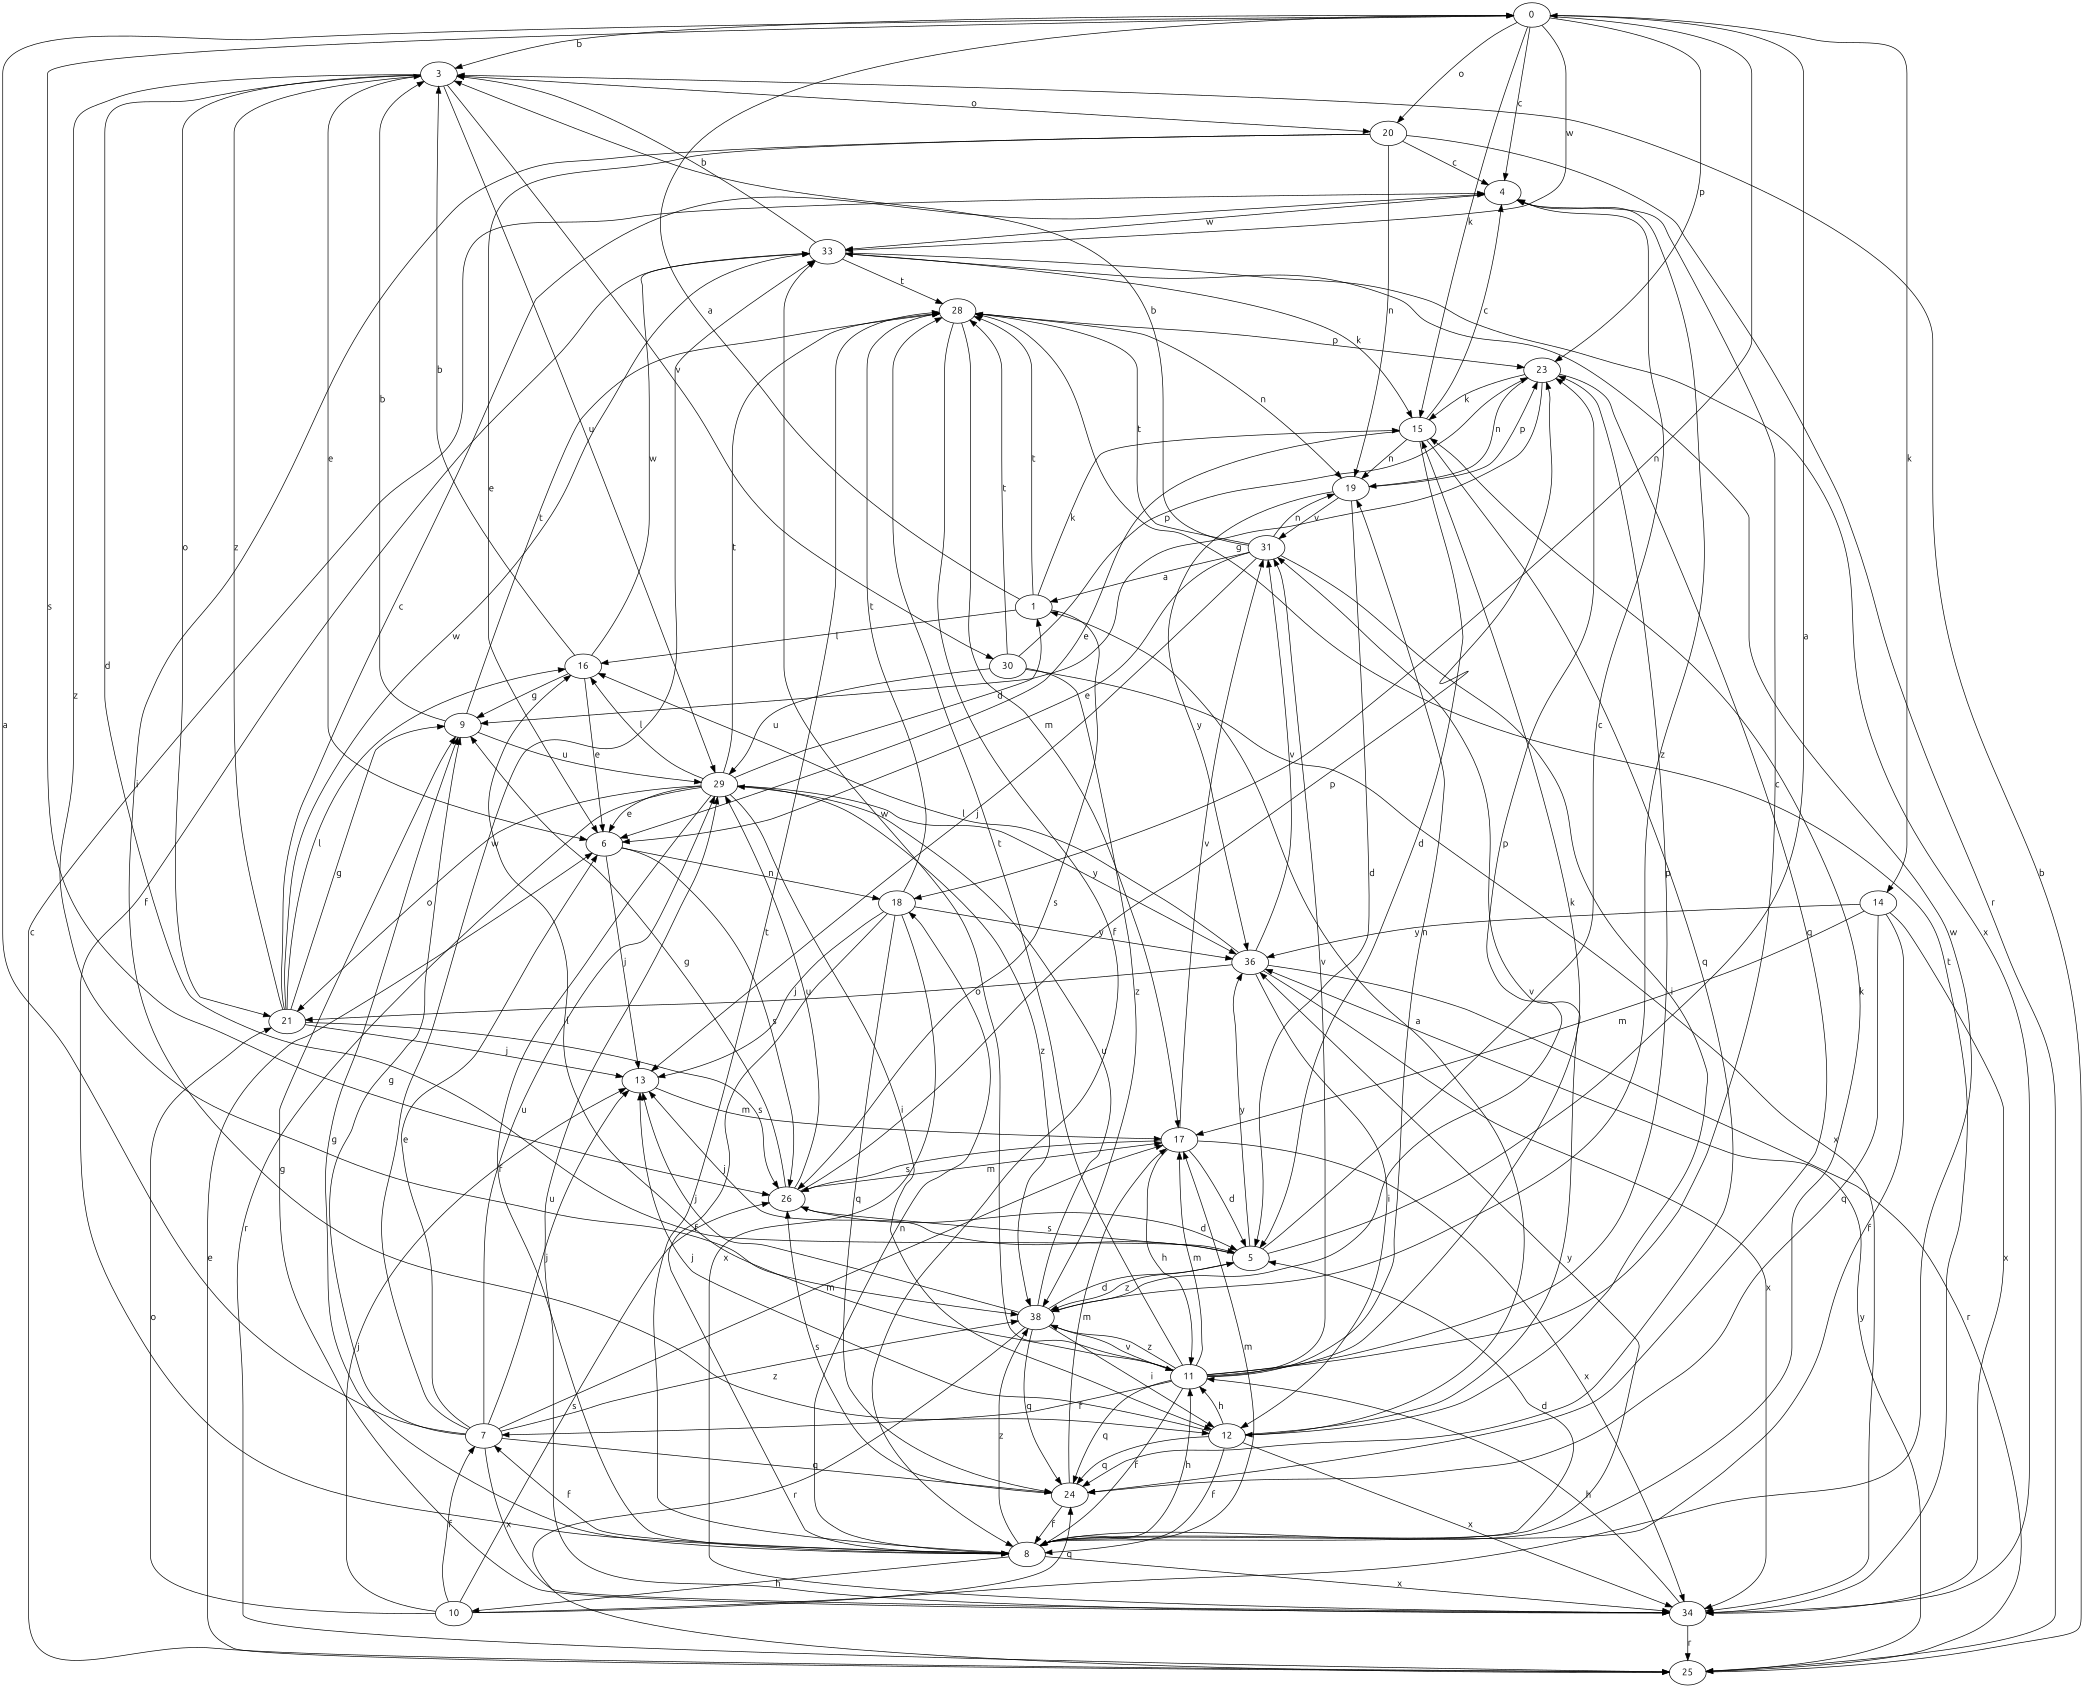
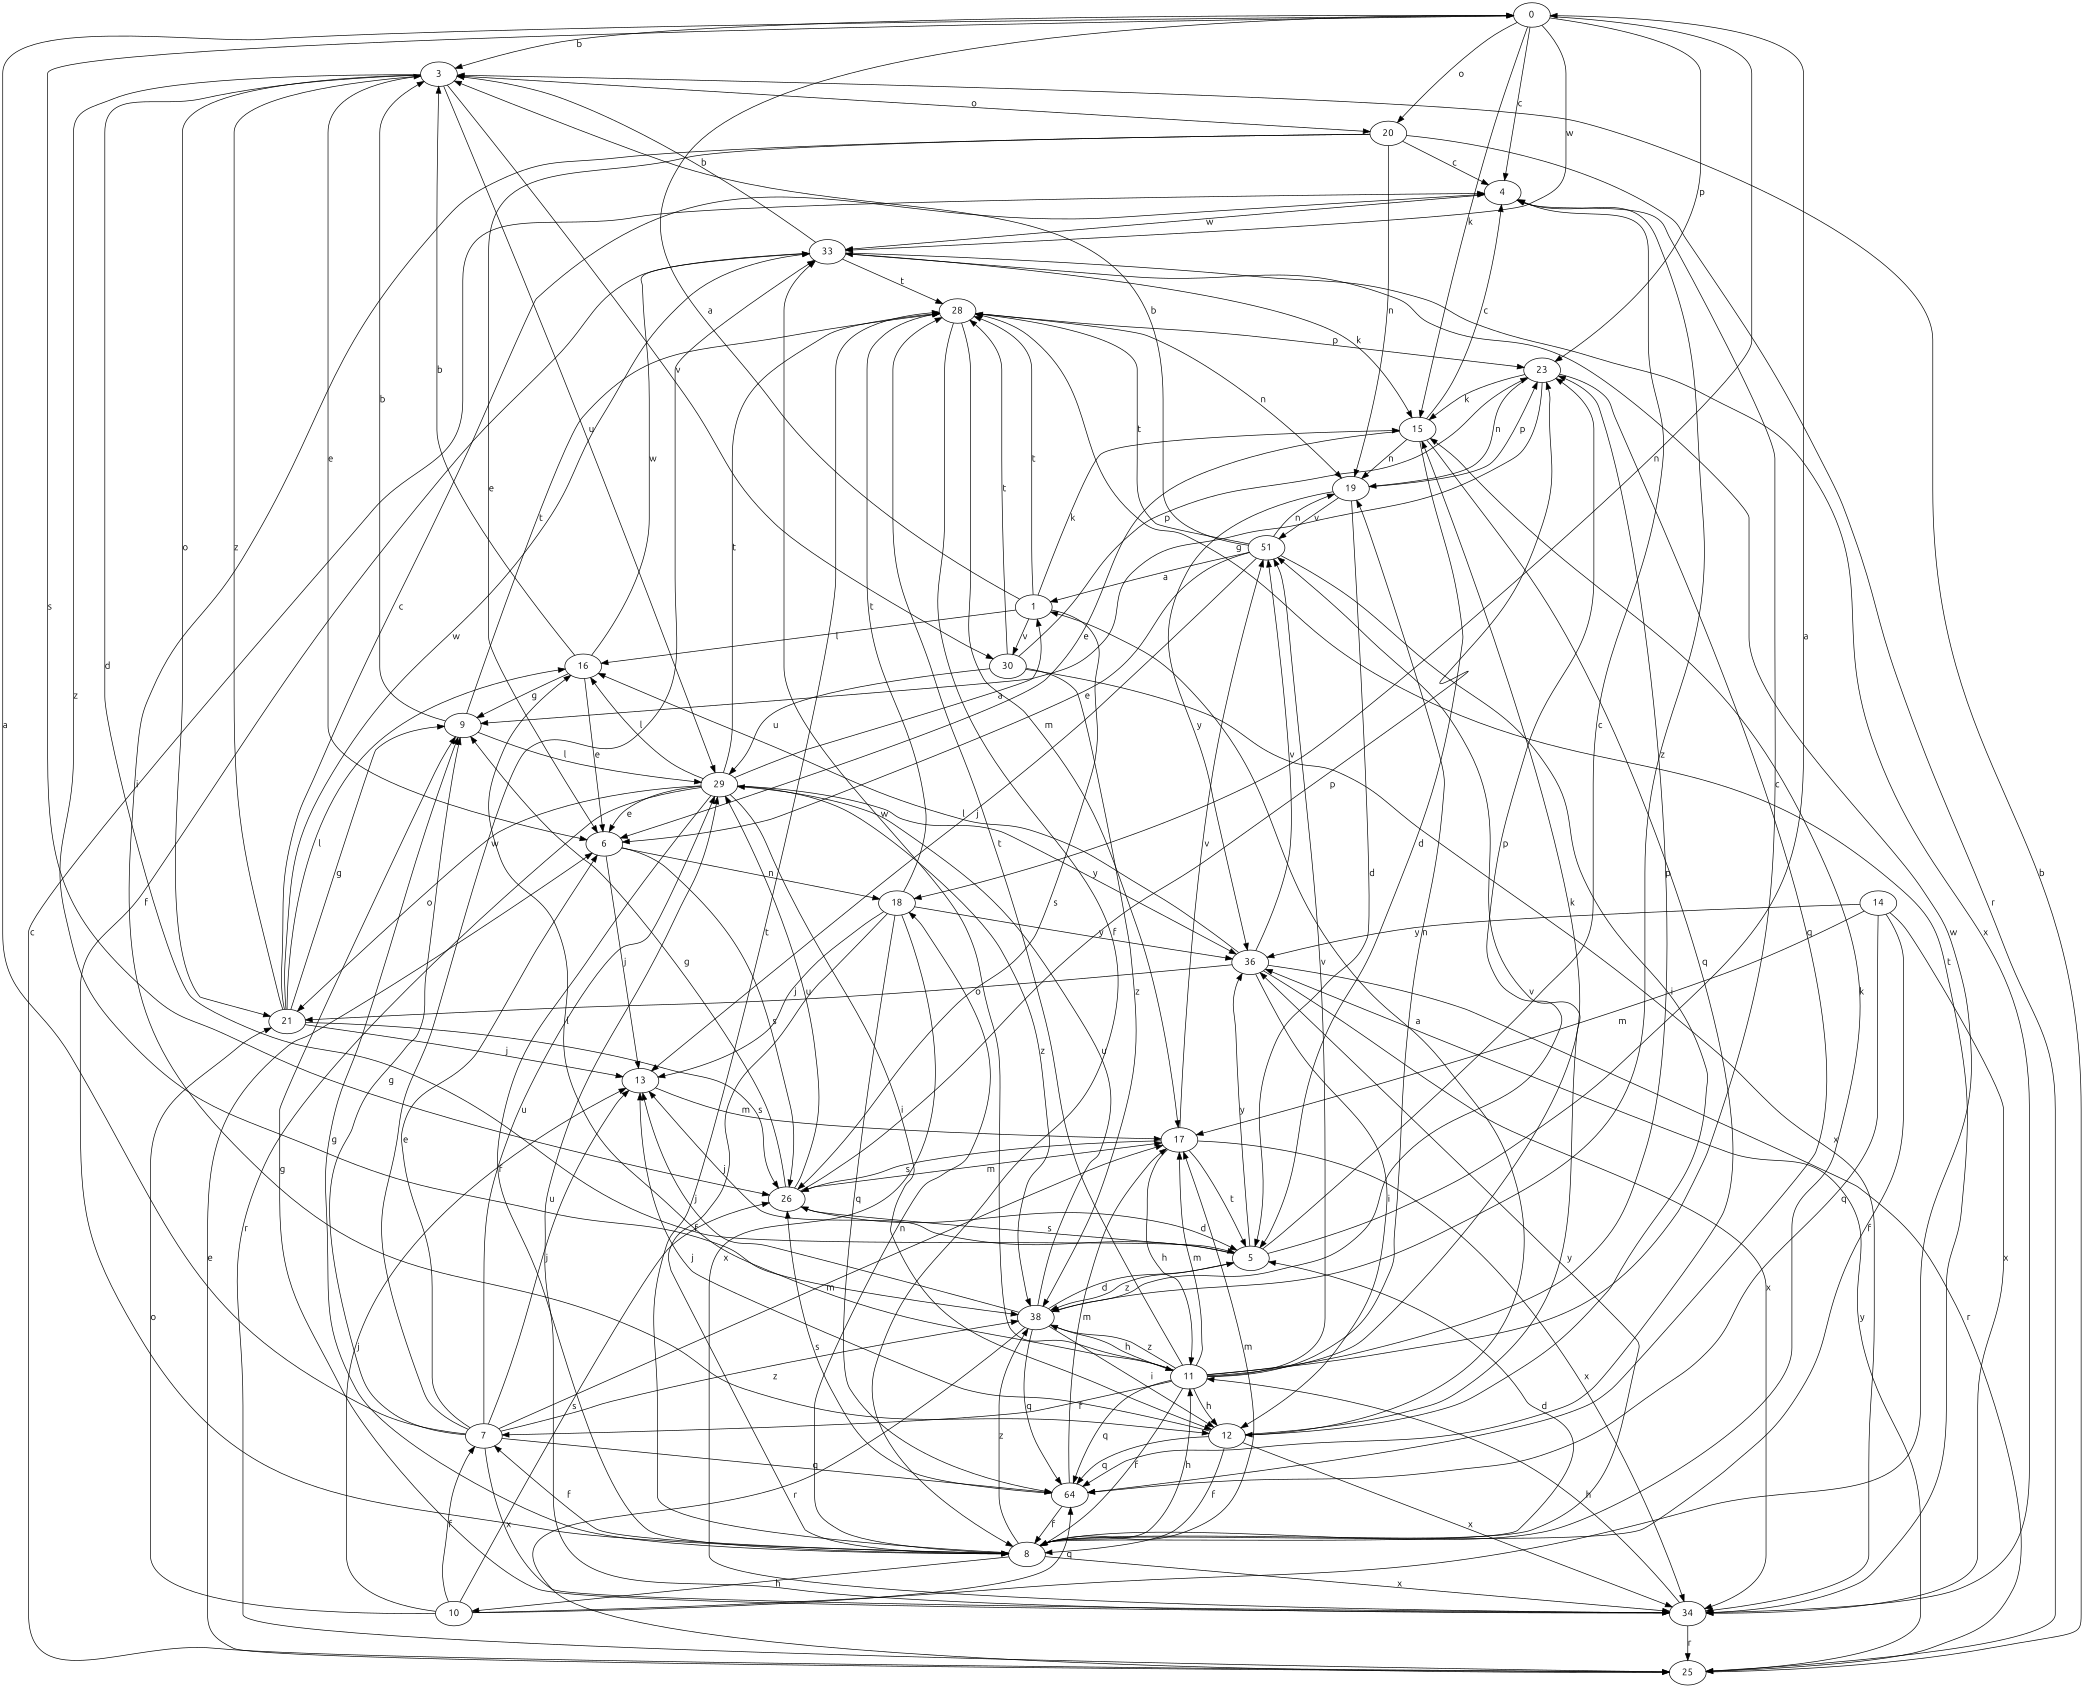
edge "0" -> "14": removed, label "k"
node "31": label "31" -> "51"
edge "1" -> "30": added, label "v"
edge "29" -> "1": label "d" -> "a"
edge "9" -> "29": label "u" -> "l"
edge "17" -> "5": label "d" -> "t"
edge "38" -> "11": label "v" -> "h"
edge "12" -> "11": reversed
node "24": label "24" -> "64"
